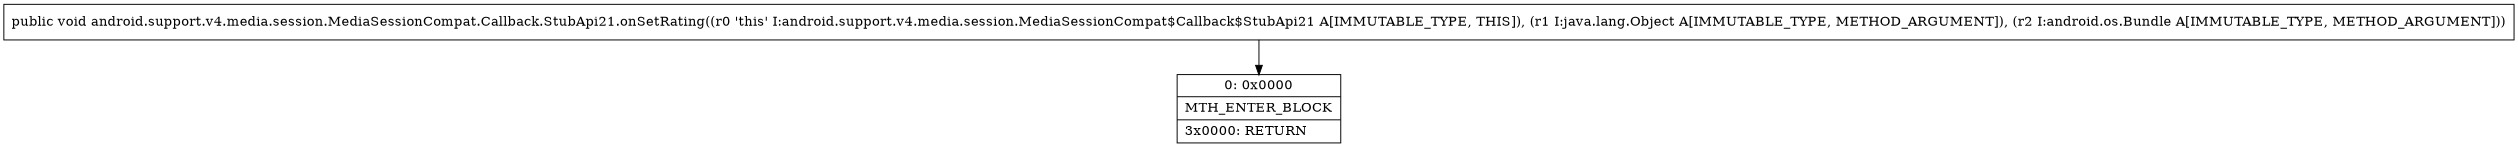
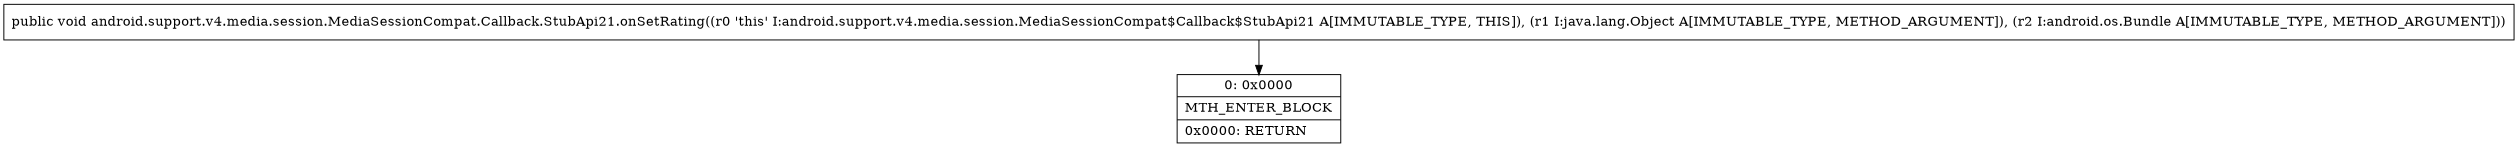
node "0: 0x0000": text "3x0000: RETURN" -> "0x0000: RETURN"
